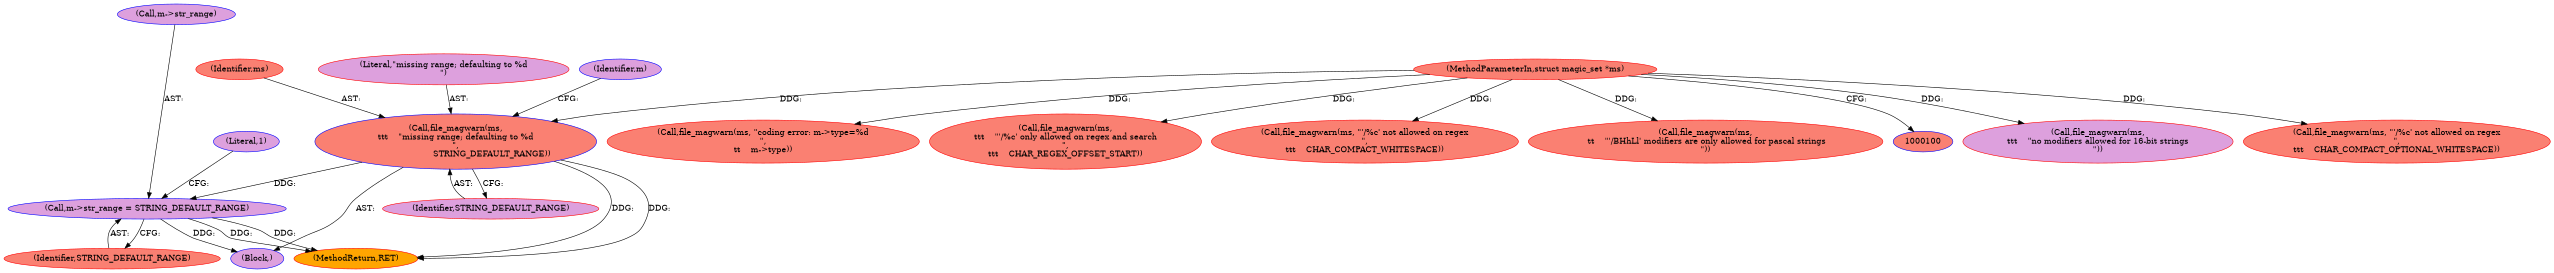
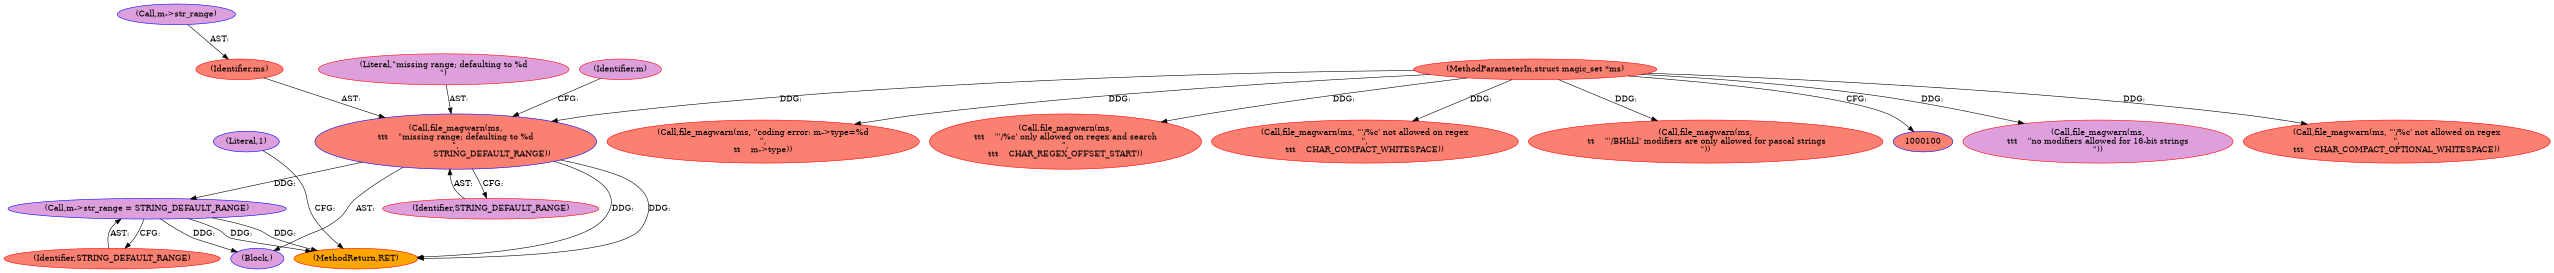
node "(Identifier,m)": color blue -> red
edge "(Call,m->str_range)" -> "(Call,m->str_range = STRING_DEFAULT_RANGE)": now "(Call,m->str_range)" -> "(Identifier,ms)"
edge "(Literal,1)" -> "(Call,m->str_range = STRING_DEFAULT_RANGE)": now "(Literal,1)" -> "(MethodReturn,RET)"
